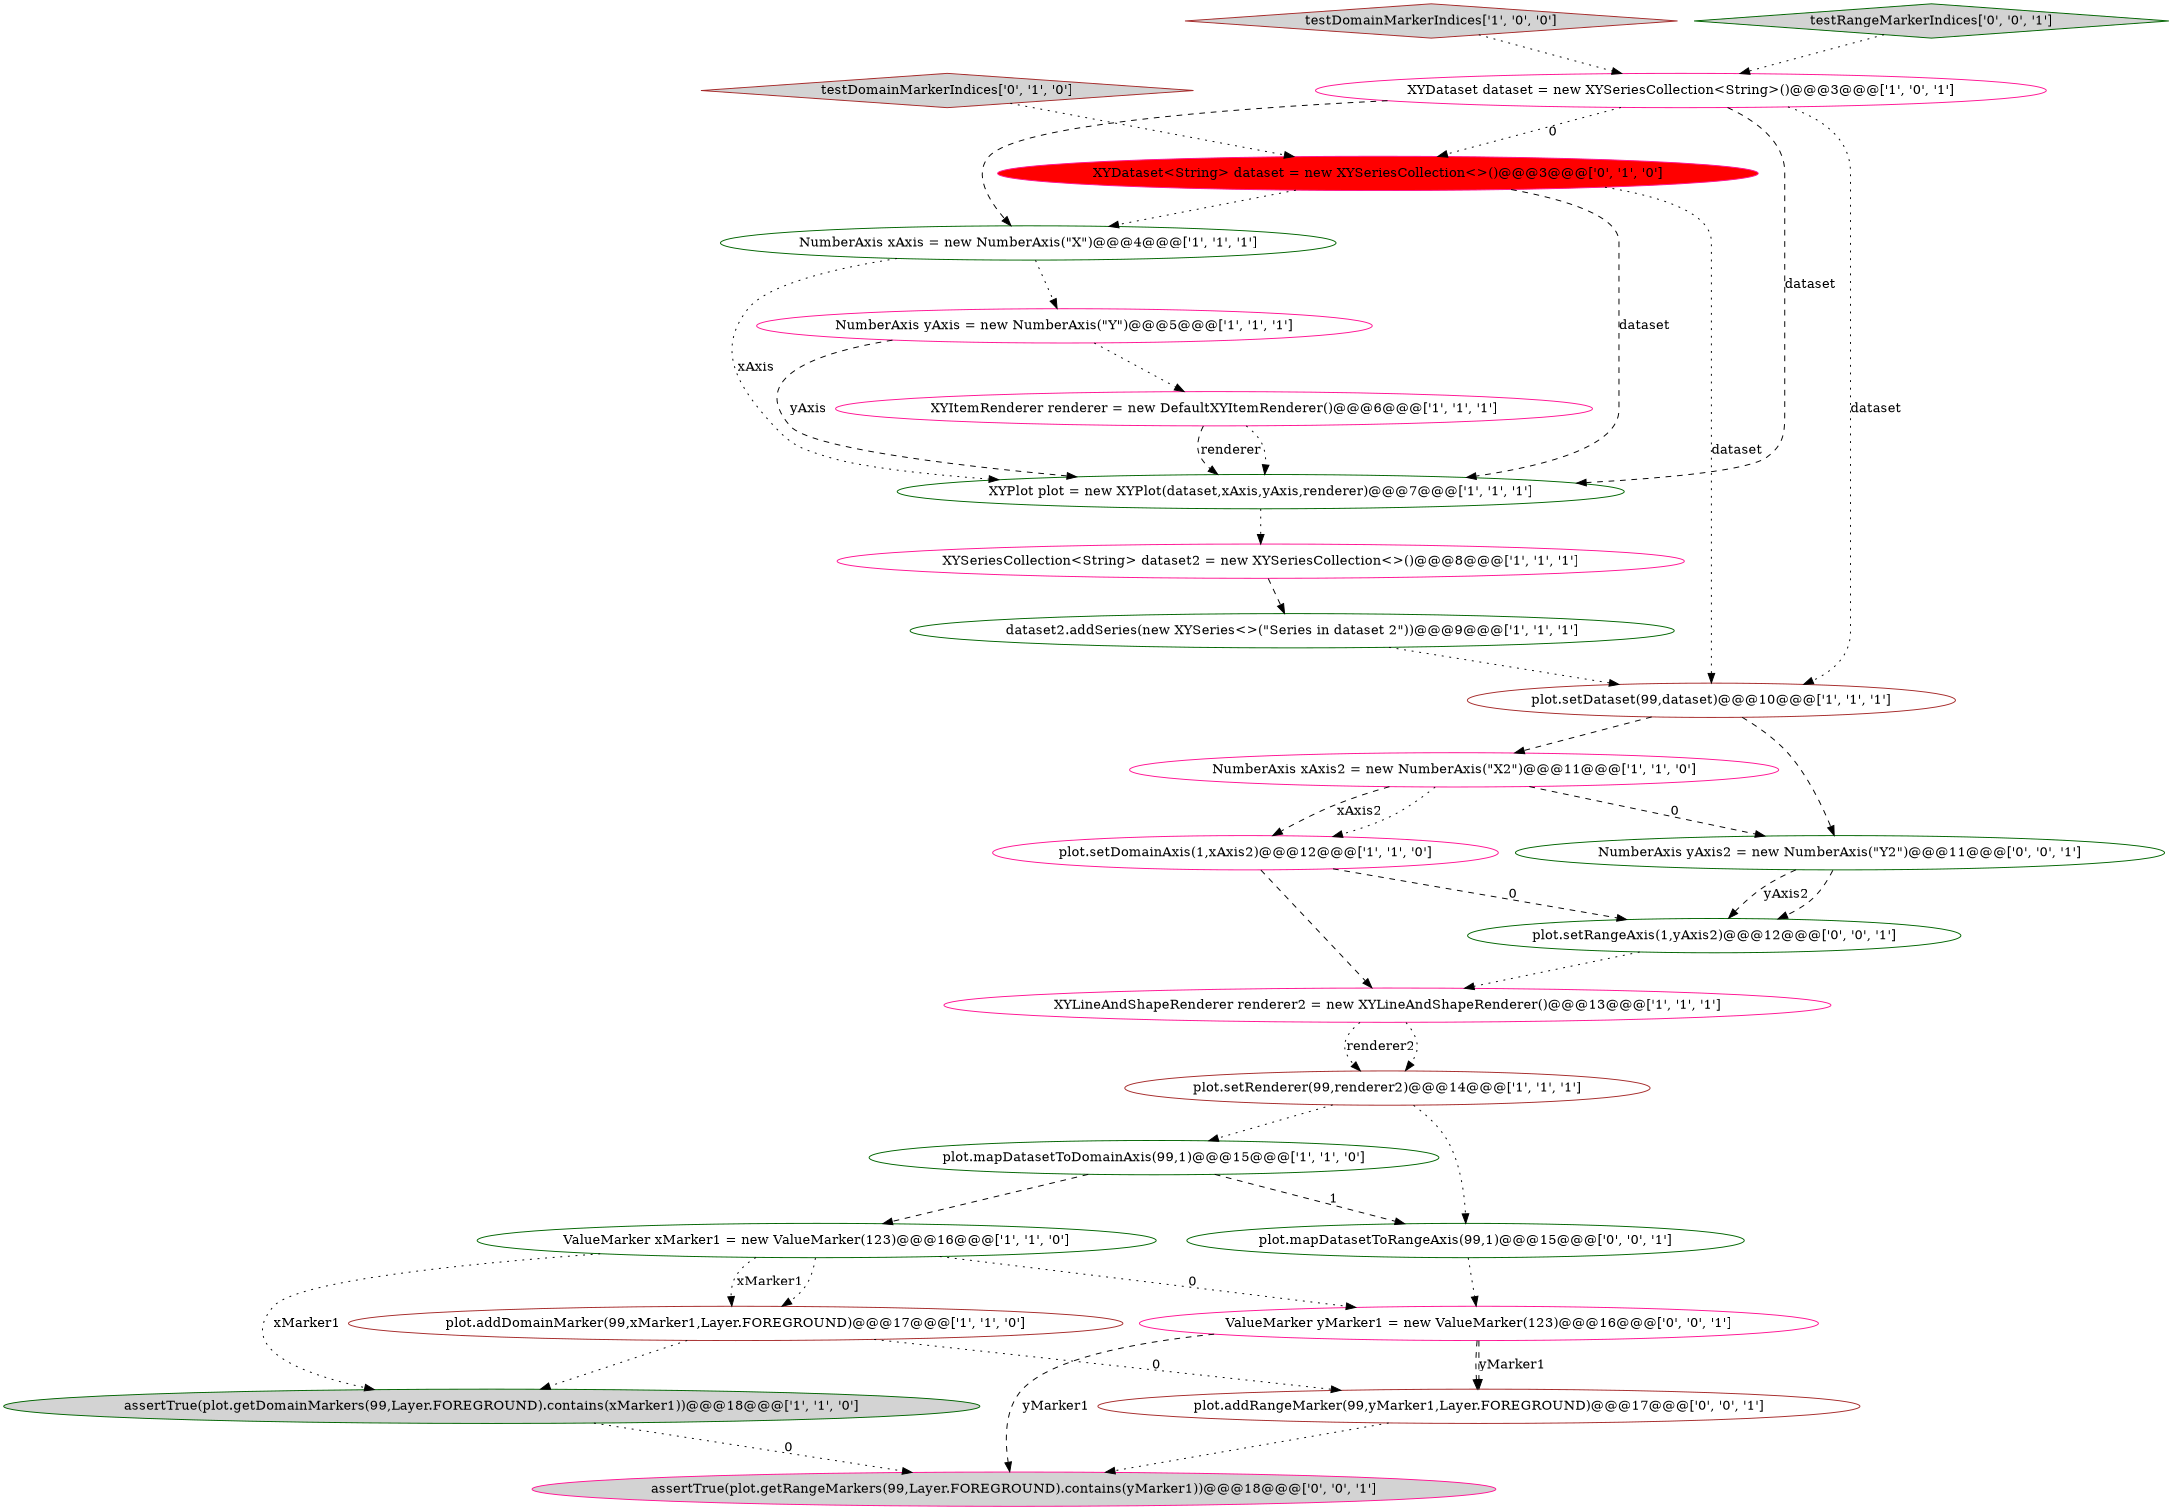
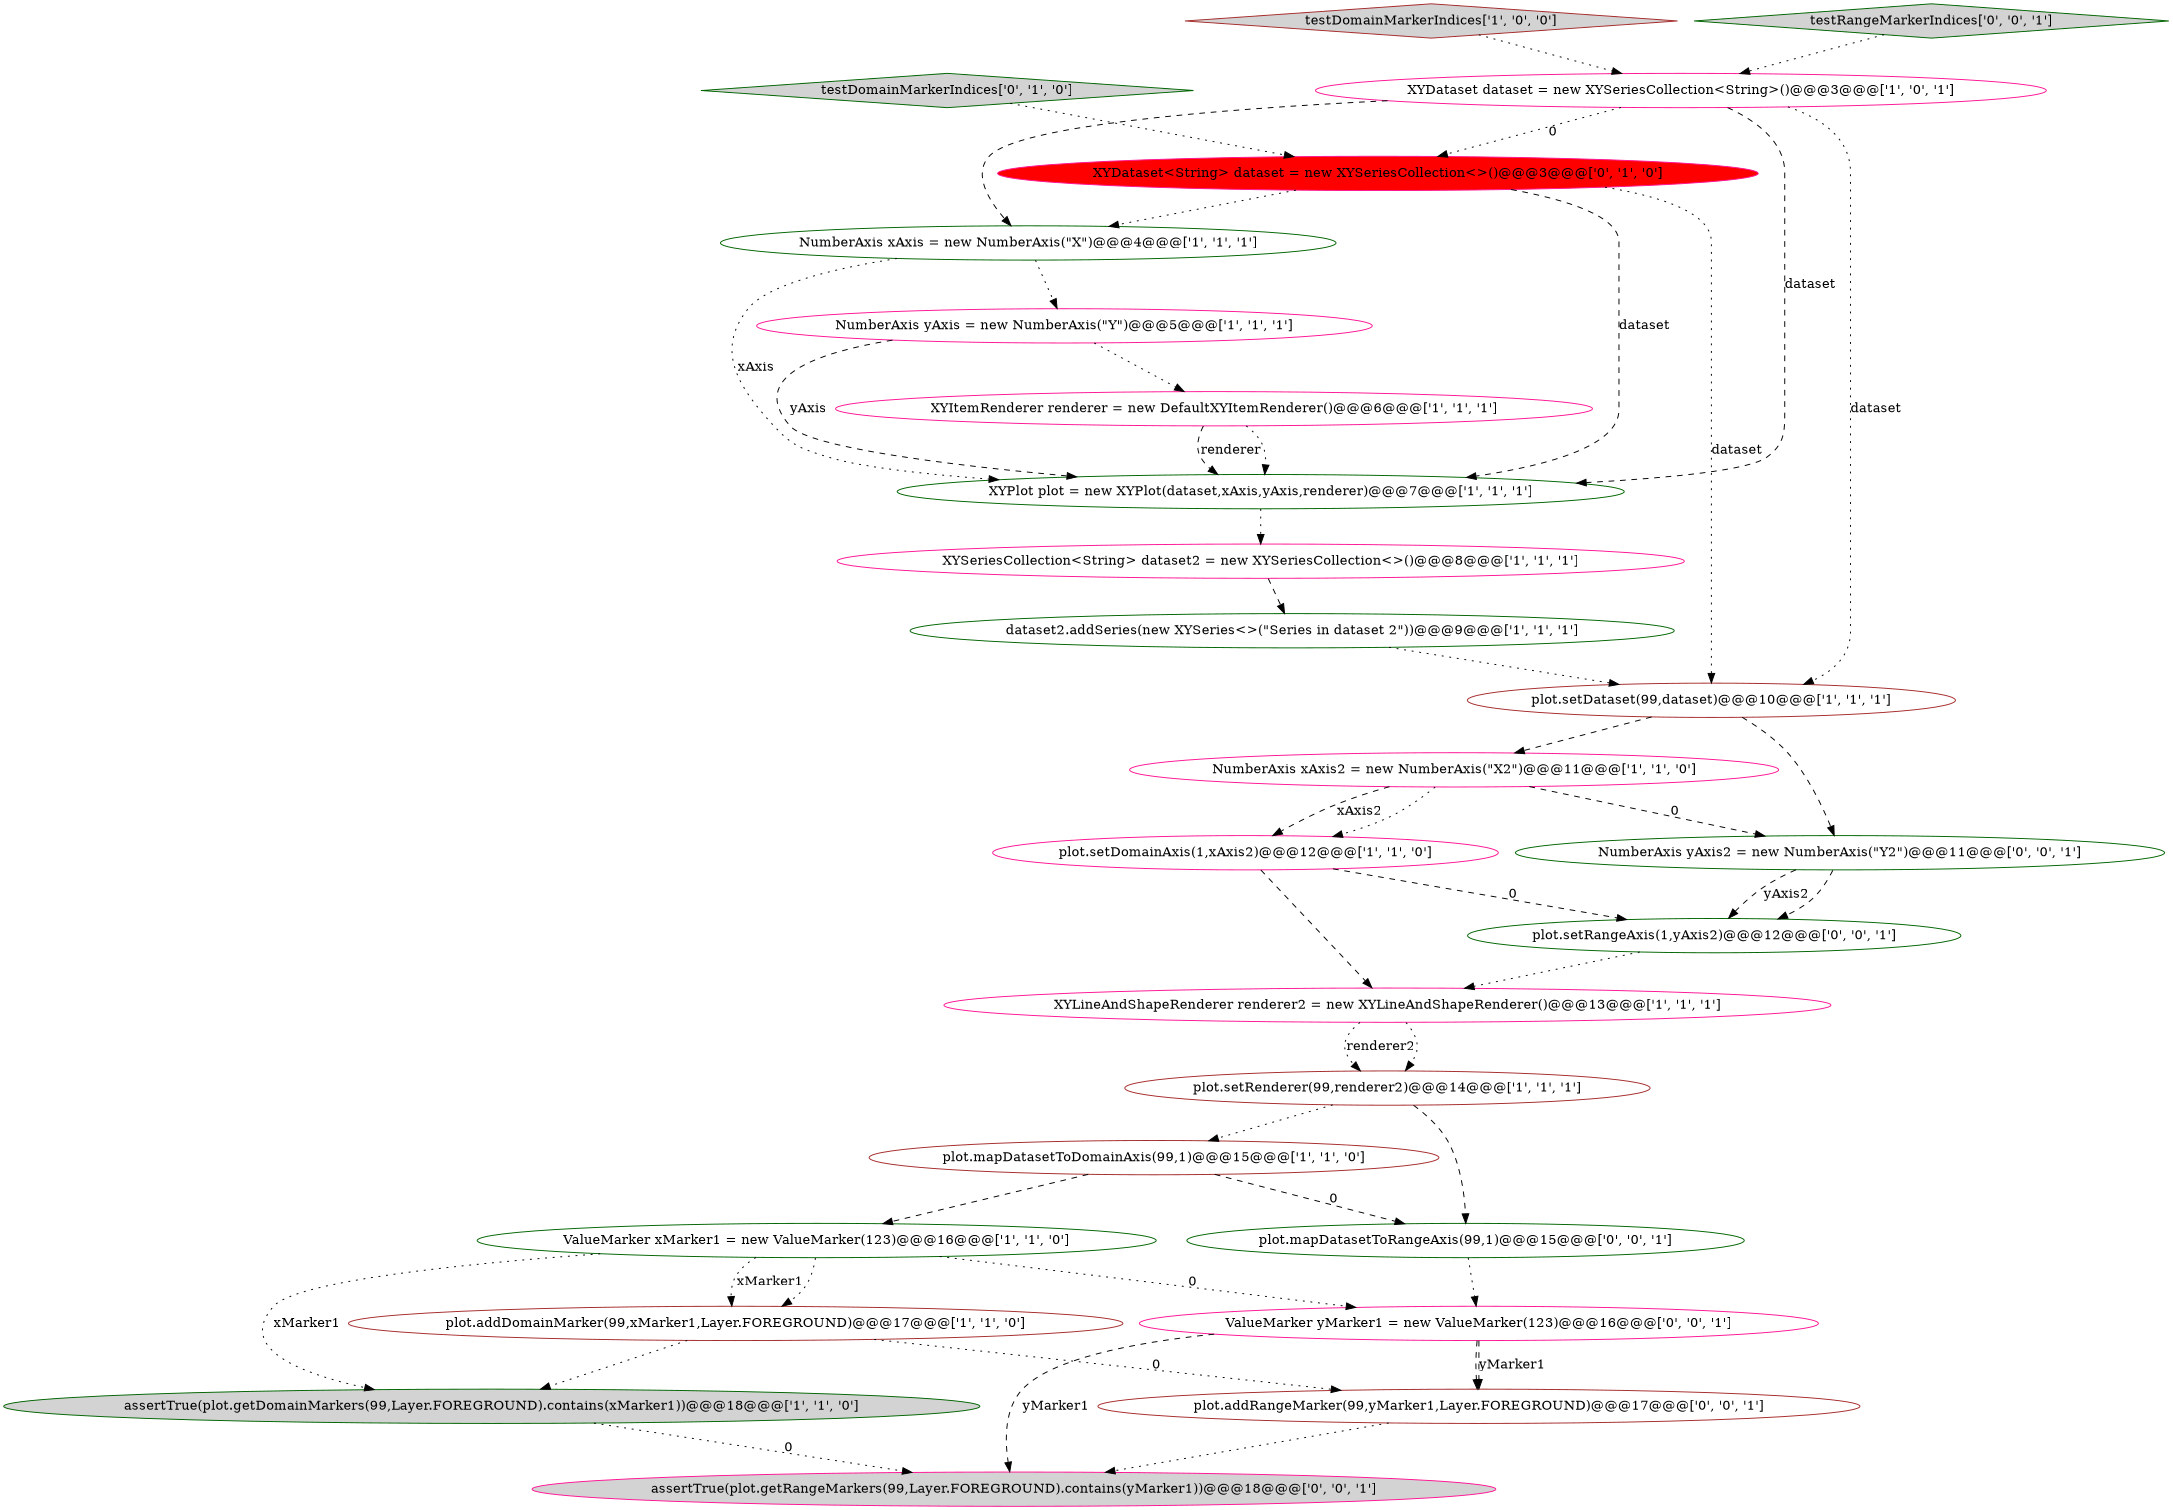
node "testDomainMarkerIndices['0', '1', '0']": color brown -> darkgreen
edge "plot.setRenderer(99,renderer2)@@@14@@@['1', '1', '1']" -> "plot.mapDatasetToRangeAxis(99,1)@@@15@@@['0', '0', '1']": style dotted -> dashed
node "plot.mapDatasetToDomainAxis(99,1)@@@15@@@['1', '1', '0']": color darkgreen -> brown
edge "plot.mapDatasetToDomainAxis(99,1)@@@15@@@['1', '1', '0']" -> "plot.mapDatasetToRangeAxis(99,1)@@@15@@@['0', '0', '1']": label "1" -> "0"
